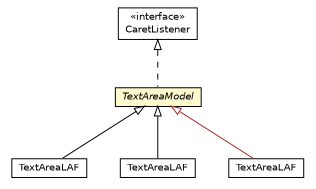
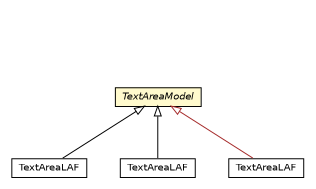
node "CaretListener": removed
